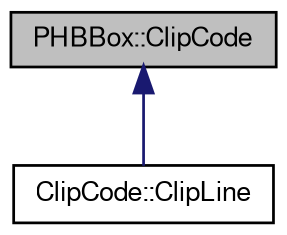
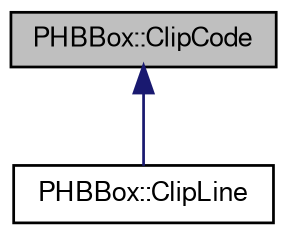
node "ClipCode::ClipLine": label "ClipCode::ClipLine" -> "PHBBox::ClipLine"
